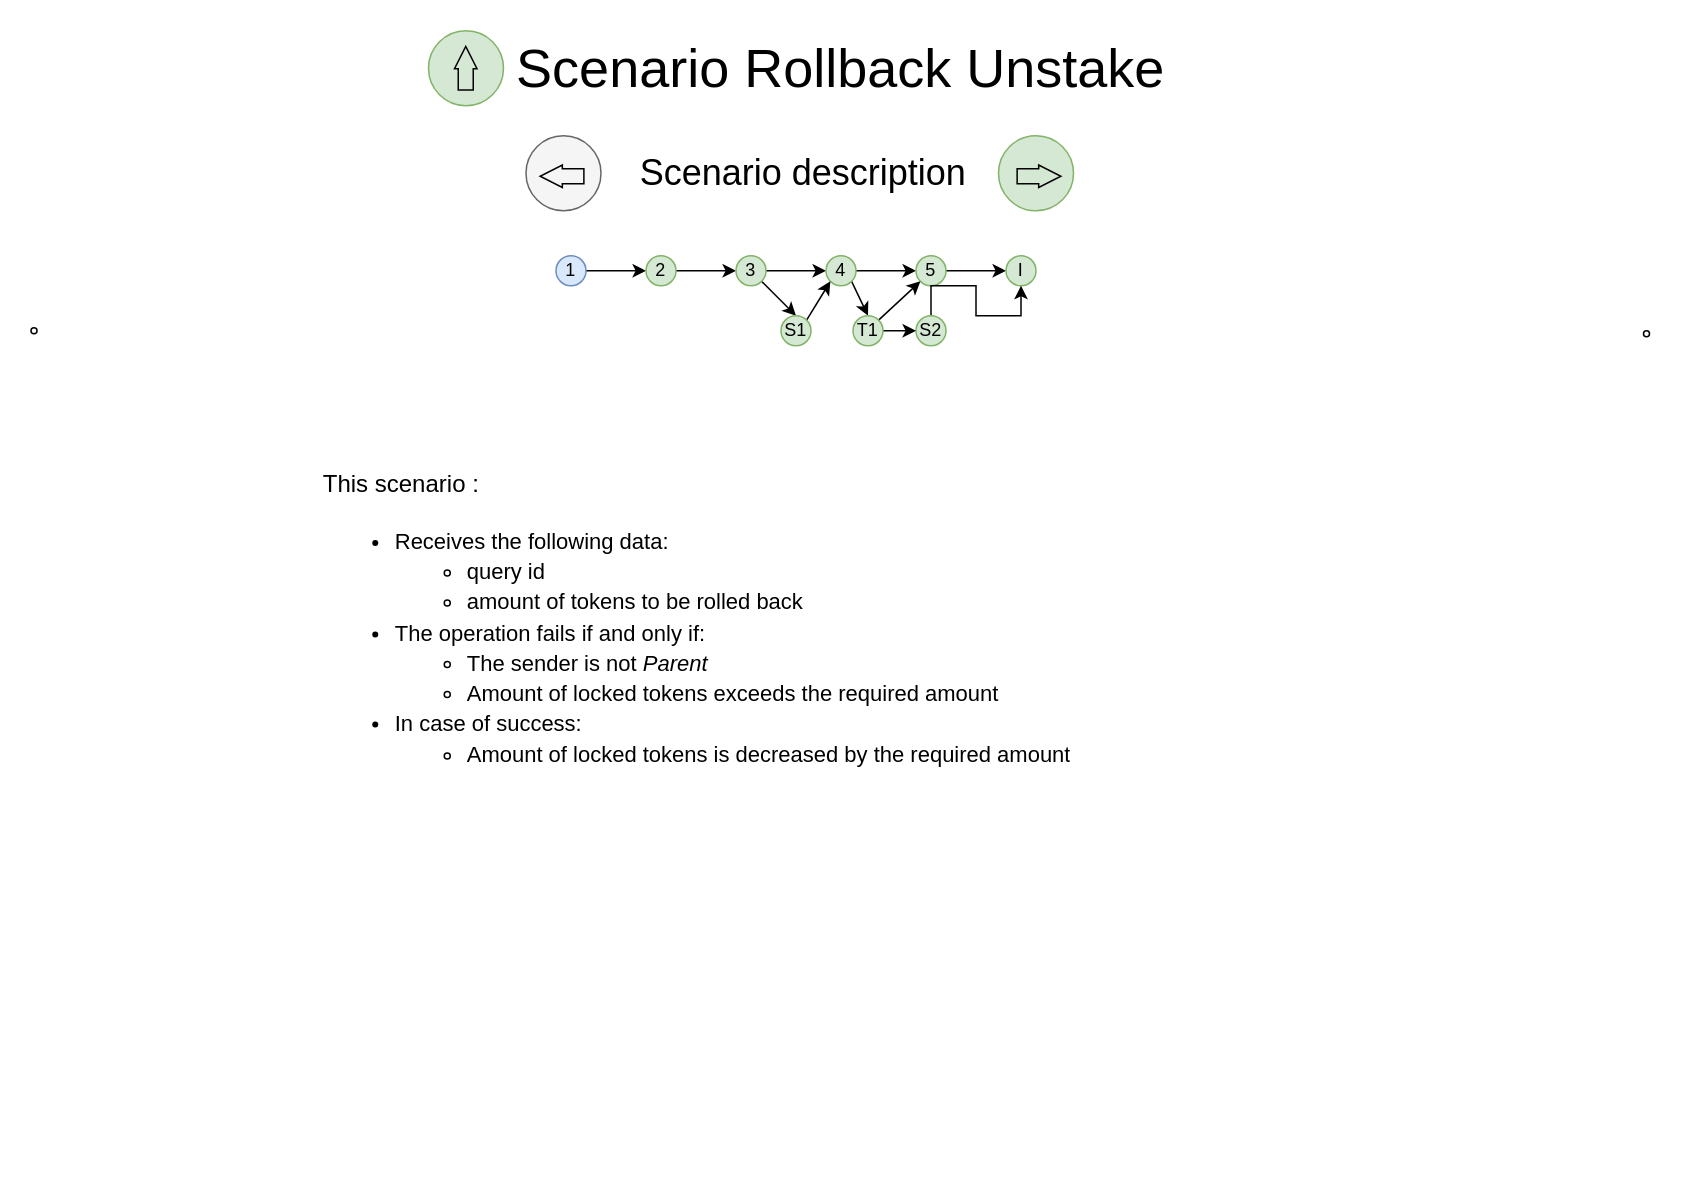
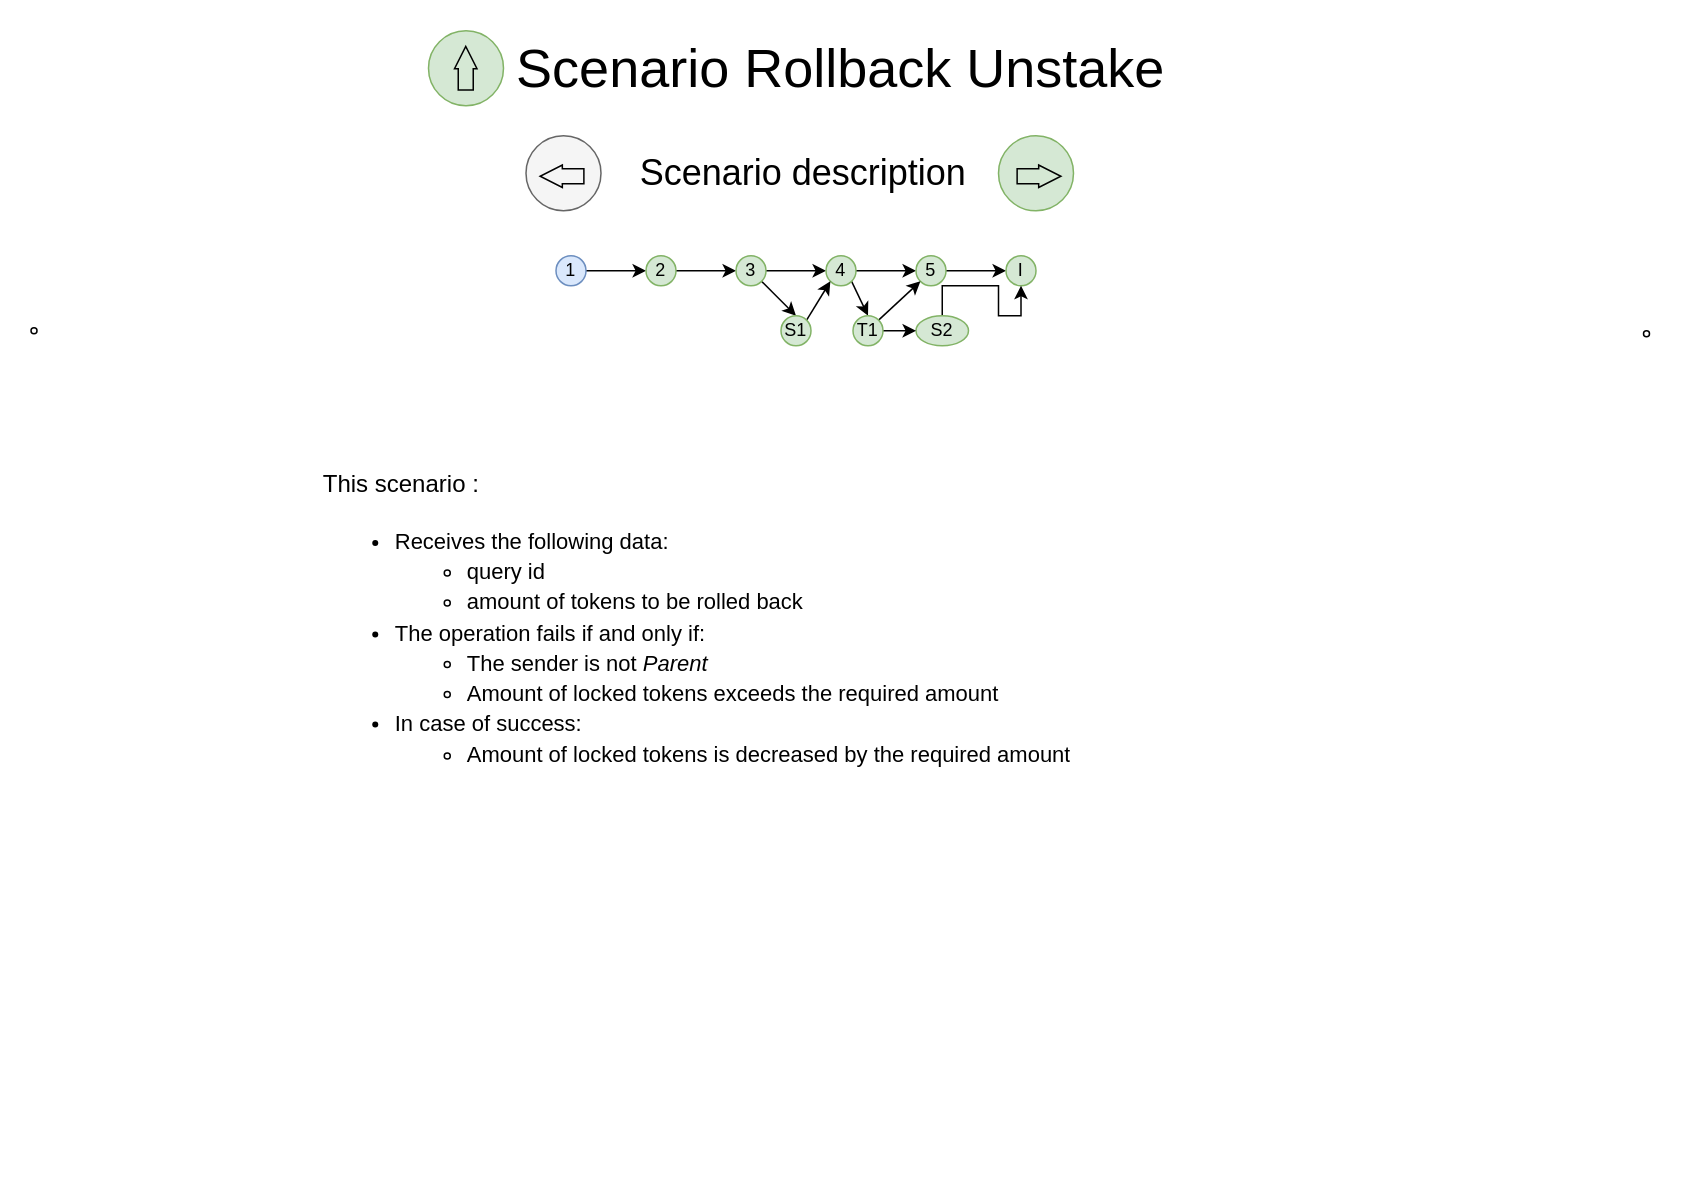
node "S2": size 30x30 -> 53x30
